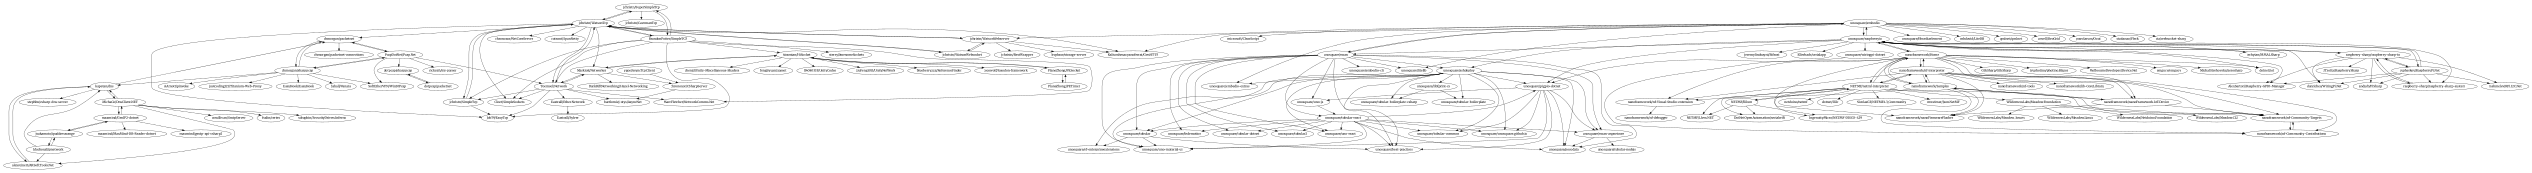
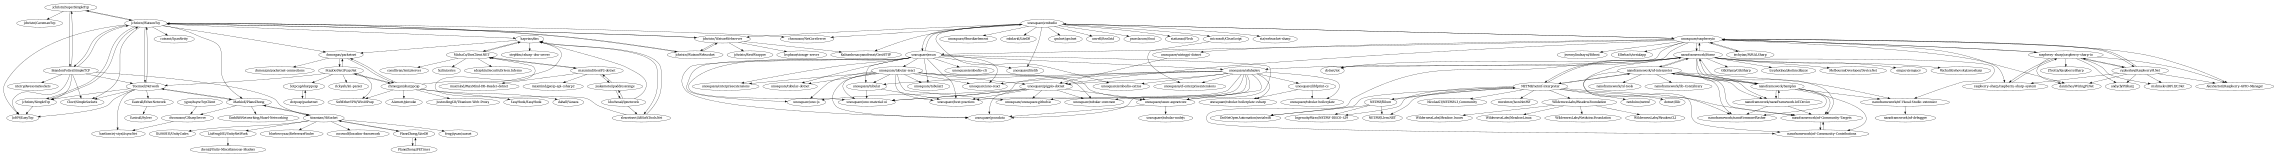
edge "jchristn/WatsonTcp" -> "Kaliumhexacyanoferrat/GenHTTP": now "jchristn/WatsonTcp" -> "kapetan/dns"
edge "unosquare/embedio" -> "chronoxor/NetCoreServer": added
edge "hiramtan/HiSocket" -> "chenjd/Unity-Miscellaneous-Shaders": now "LiuFeng1011/UnityNetWork" -> "chenjd/Unity-Miscellaneous-Shaders"
node "MarkioE/Networker": label "MarkioE/Networker" -> "MarkioE/PlaneZhong"
node "PlaneZhong/PESocket": label "PlaneZhong/PESocket" -> "PlaneZhong/LiteDB"
node "MarcFletcher/NetworkComms.Net": removed
edge "unosquare/uno-js" -> "unosquare/tubular-react": reversed
node "unosquare/ledemotion": label "unosquare/ledemotion" -> "unosquare/enterpriseextensions"
edge "unosquare/tubular" -> "unosquare/ef-enterpriseextensions": now "microsoft/ClearScript" -> "unosquare/ef-enterpriseextensions"
edge "MichaCo/DnsClient.NET" -> "alexreinert/ARSoft.Tools.Net": reversed
